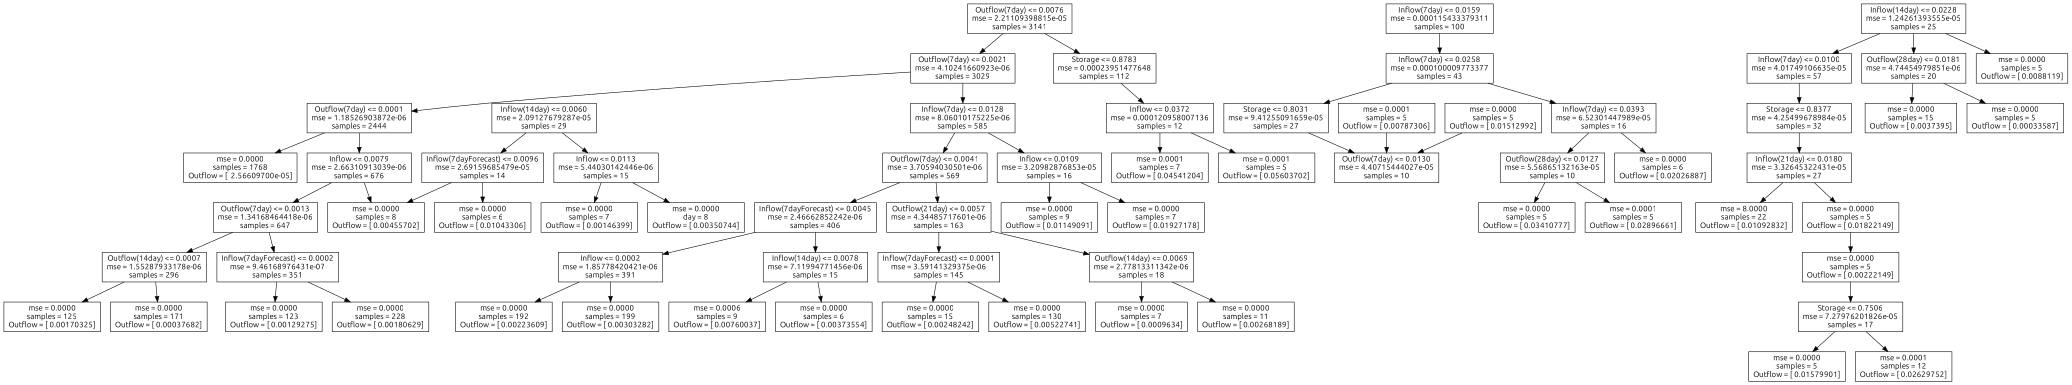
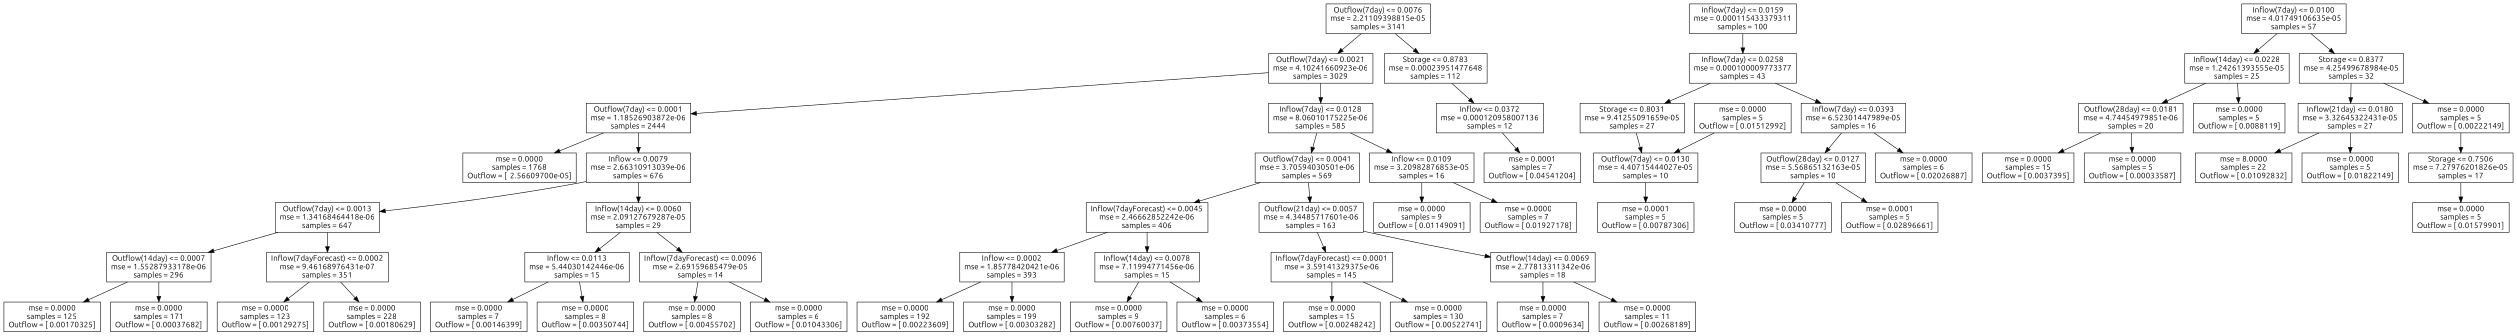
edge "Inflow(14day) <= 0.0228 mse = 1.24261393555e-05 samples = 25" -> "Inflow(7day) <= 0.0100 mse = 4.01749106635e-05 samples = 57": reversed
edge "mse = 0.0001 samples = 5 Outflow = [ 0.00787306]" -> "Outflow(7day) <= 0.0130 mse = 4.40715444027e-05 samples = 10": reversed
node "mse = 0.0001 samples = 5 Outflow = [ 0.05603702]": removed
edge "Inflow <= 0.0079 mse = 2.66310913039e-06 samples = 676" -> "mse = 0.0000 samples = 8 Outflow = [ 0.00455702]": now "Inflow <= 0.0079 mse = 2.66310913039e-06 samples = 676" -> "Inflow(14day) <= 0.0060 mse = 2.09127679287e-05 samples = 29"
node "mse = 0.0000 day = 8 Outflow = [ 0.00350744]": label "mse = 0.0000 day = 8 Outflow = [ 0.00350744]" -> "mse = 0.0000 samples = 8 Outflow = [ 0.00350744]"
edge "mse = 0.0000 samples = 5 Outflow = [ 0.01822149]" -> "mse = 0.0000 samples = 5 Outflow = [ 0.00222149]": now "Storage <= 0.8377 mse = 4.25499678984e-05 samples = 32" -> "mse = 0.0000 samples = 5 Outflow = [ 0.00222149]"
node "Inflow <= 0.0002 mse = 1.85778420421e-06 samples = 391": label "Inflow <= 0.0002 mse = 1.85778420421e-06 samples = 391" -> "Inflow <= 0.0002 mse = 1.85778420421e-06 samples = 393"
node "mse = 0.0006 samples = 9 Outflow = [ 0.00760037]": label "mse = 0.0006 samples = 9 Outflow = [ 0.00760037]" -> "mse = 0.0000 samples = 9 Outflow = [ 0.00760037]"
node "mse = 0.0001 samples = 12 Outflow = [ 0.02629752]": removed
